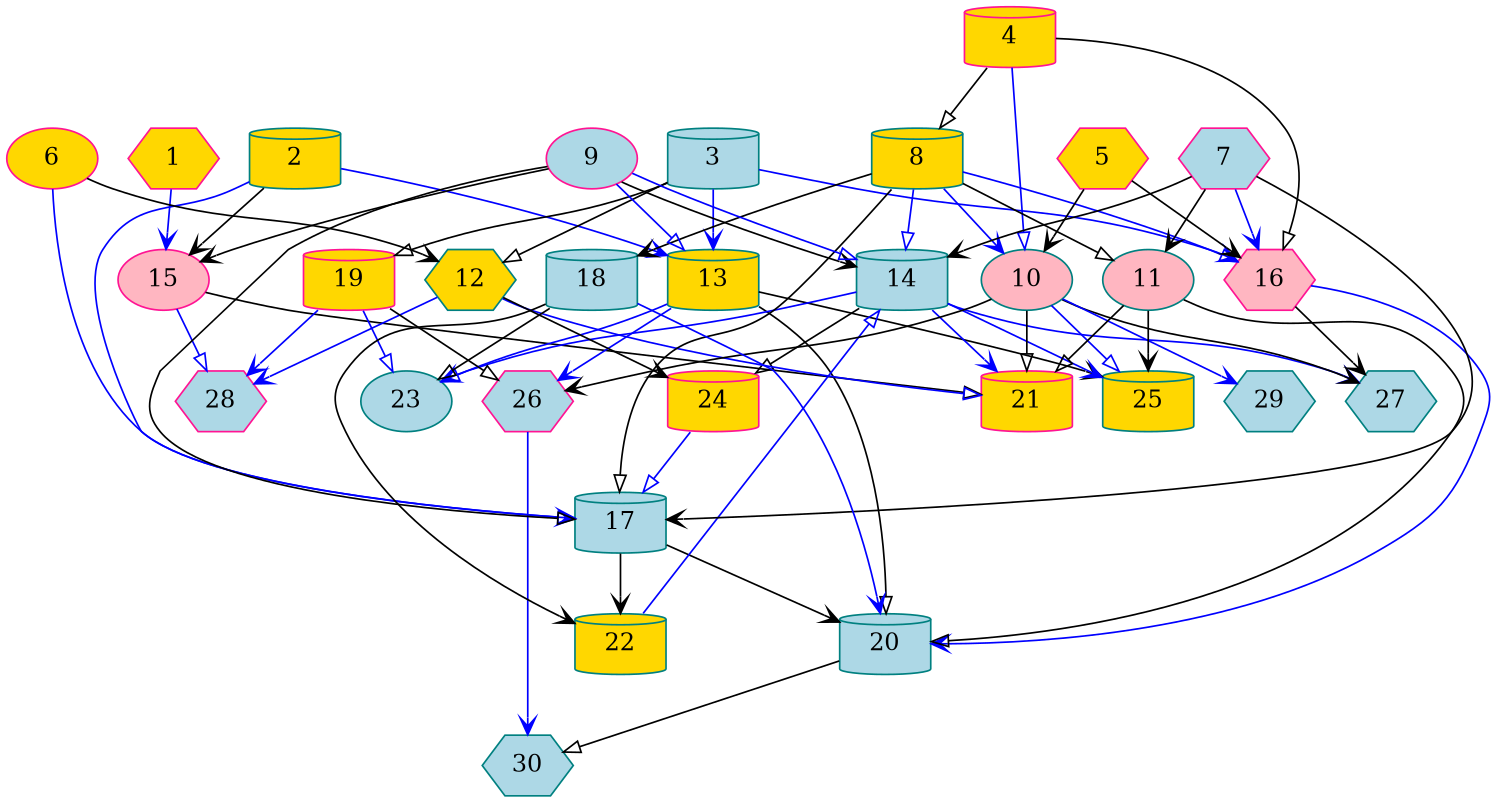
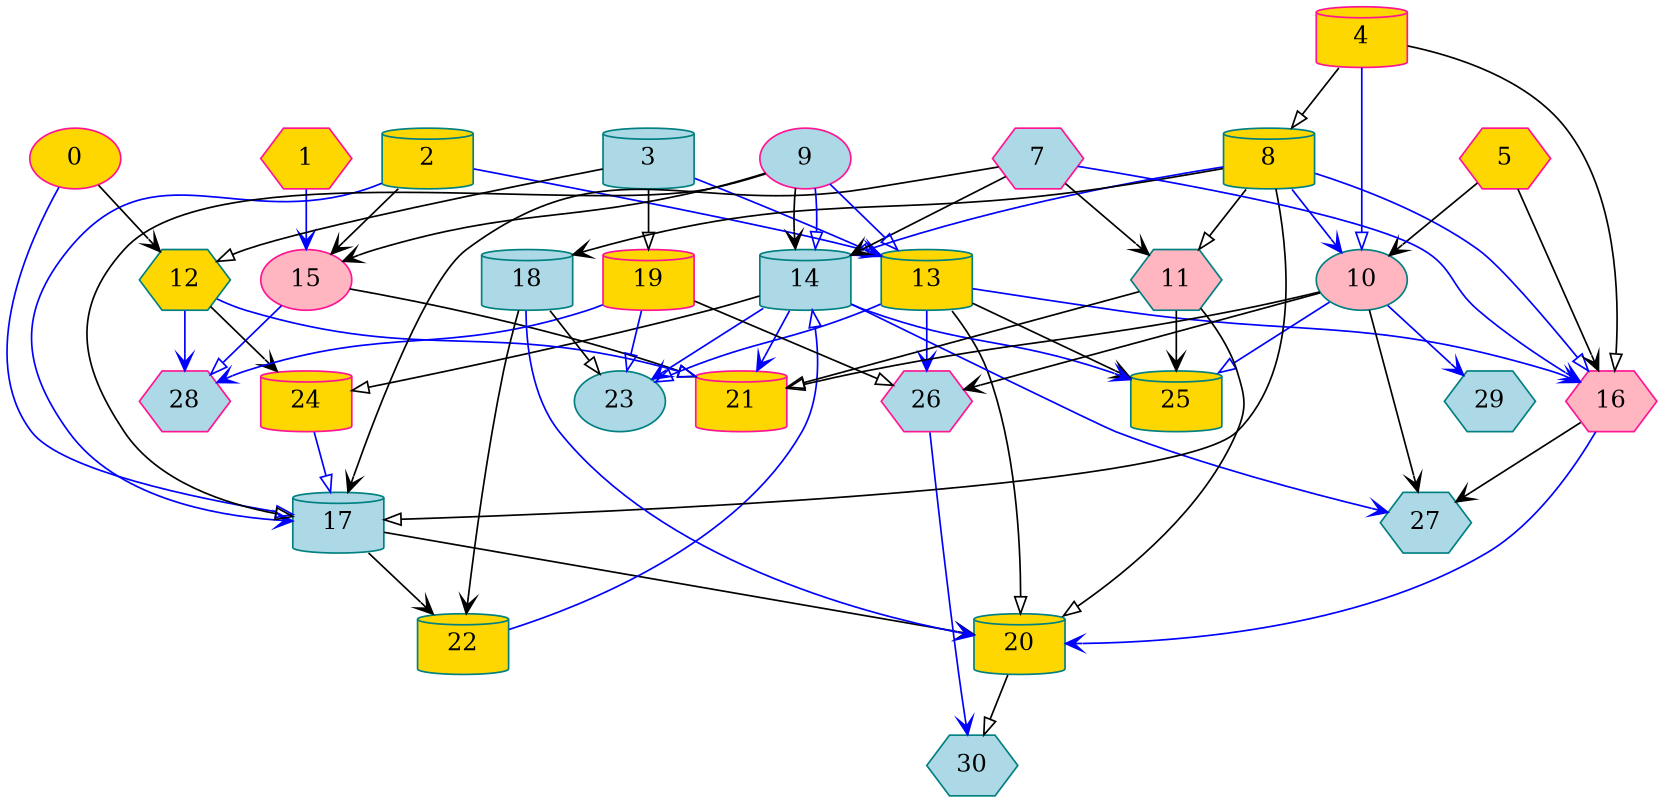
node "6": label "6" -> "0"
edge "3" -> "16": now "13" -> "16"
node "11": shape ellipse -> hexagon
node "20": fillcolor lightblue -> gold
